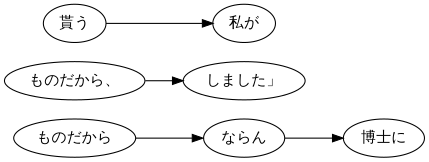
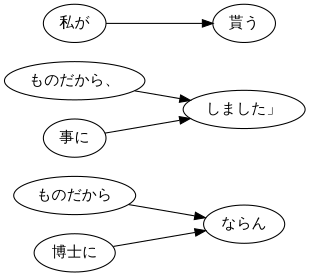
edge "貰う" -> "私が": reversed
node "事に": added
edge "ならん" -> "博士に": reversed
